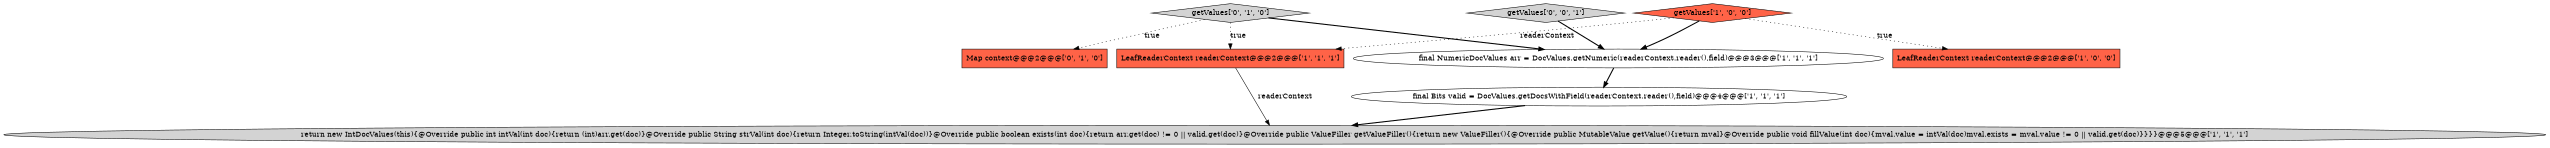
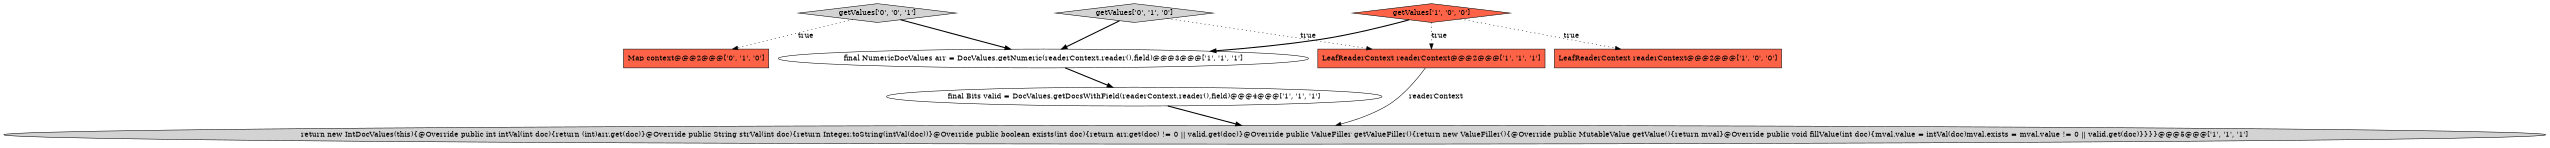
edge "getValues['0', '1', '0']" -> "Map context@@@2@@@['0', '1', '0']": now "getValues['0', '0', '1']" -> "Map context@@@2@@@['0', '1', '0']"
edge "getValues['1', '0', '0']" -> "LeafReaderContext readerContext@@@2@@@['1', '1', '1']": label "readerContext" -> "true"
